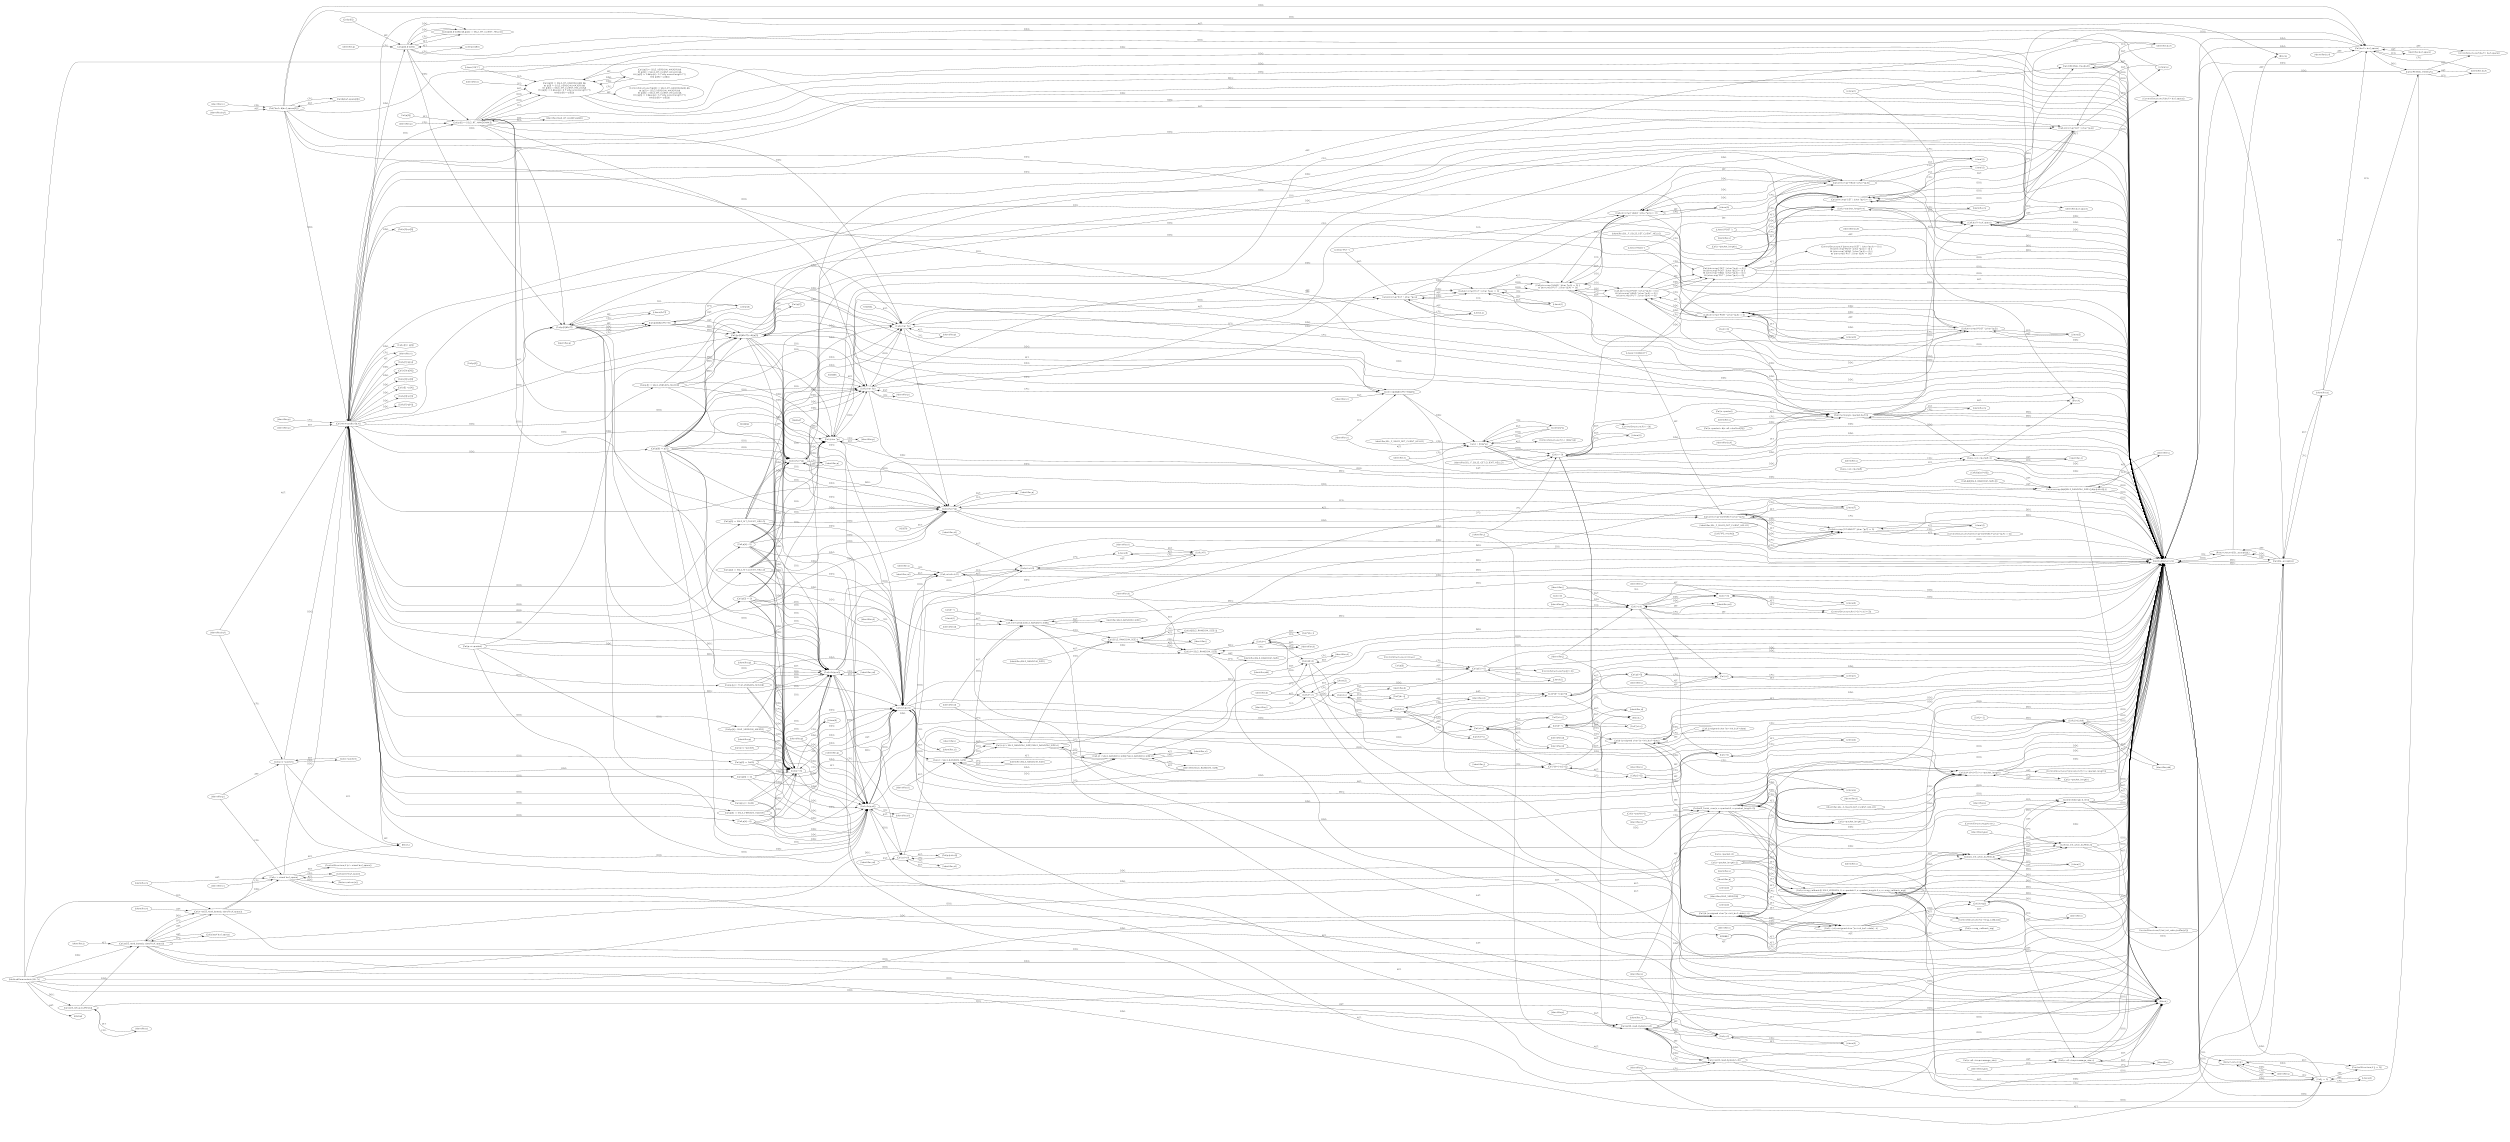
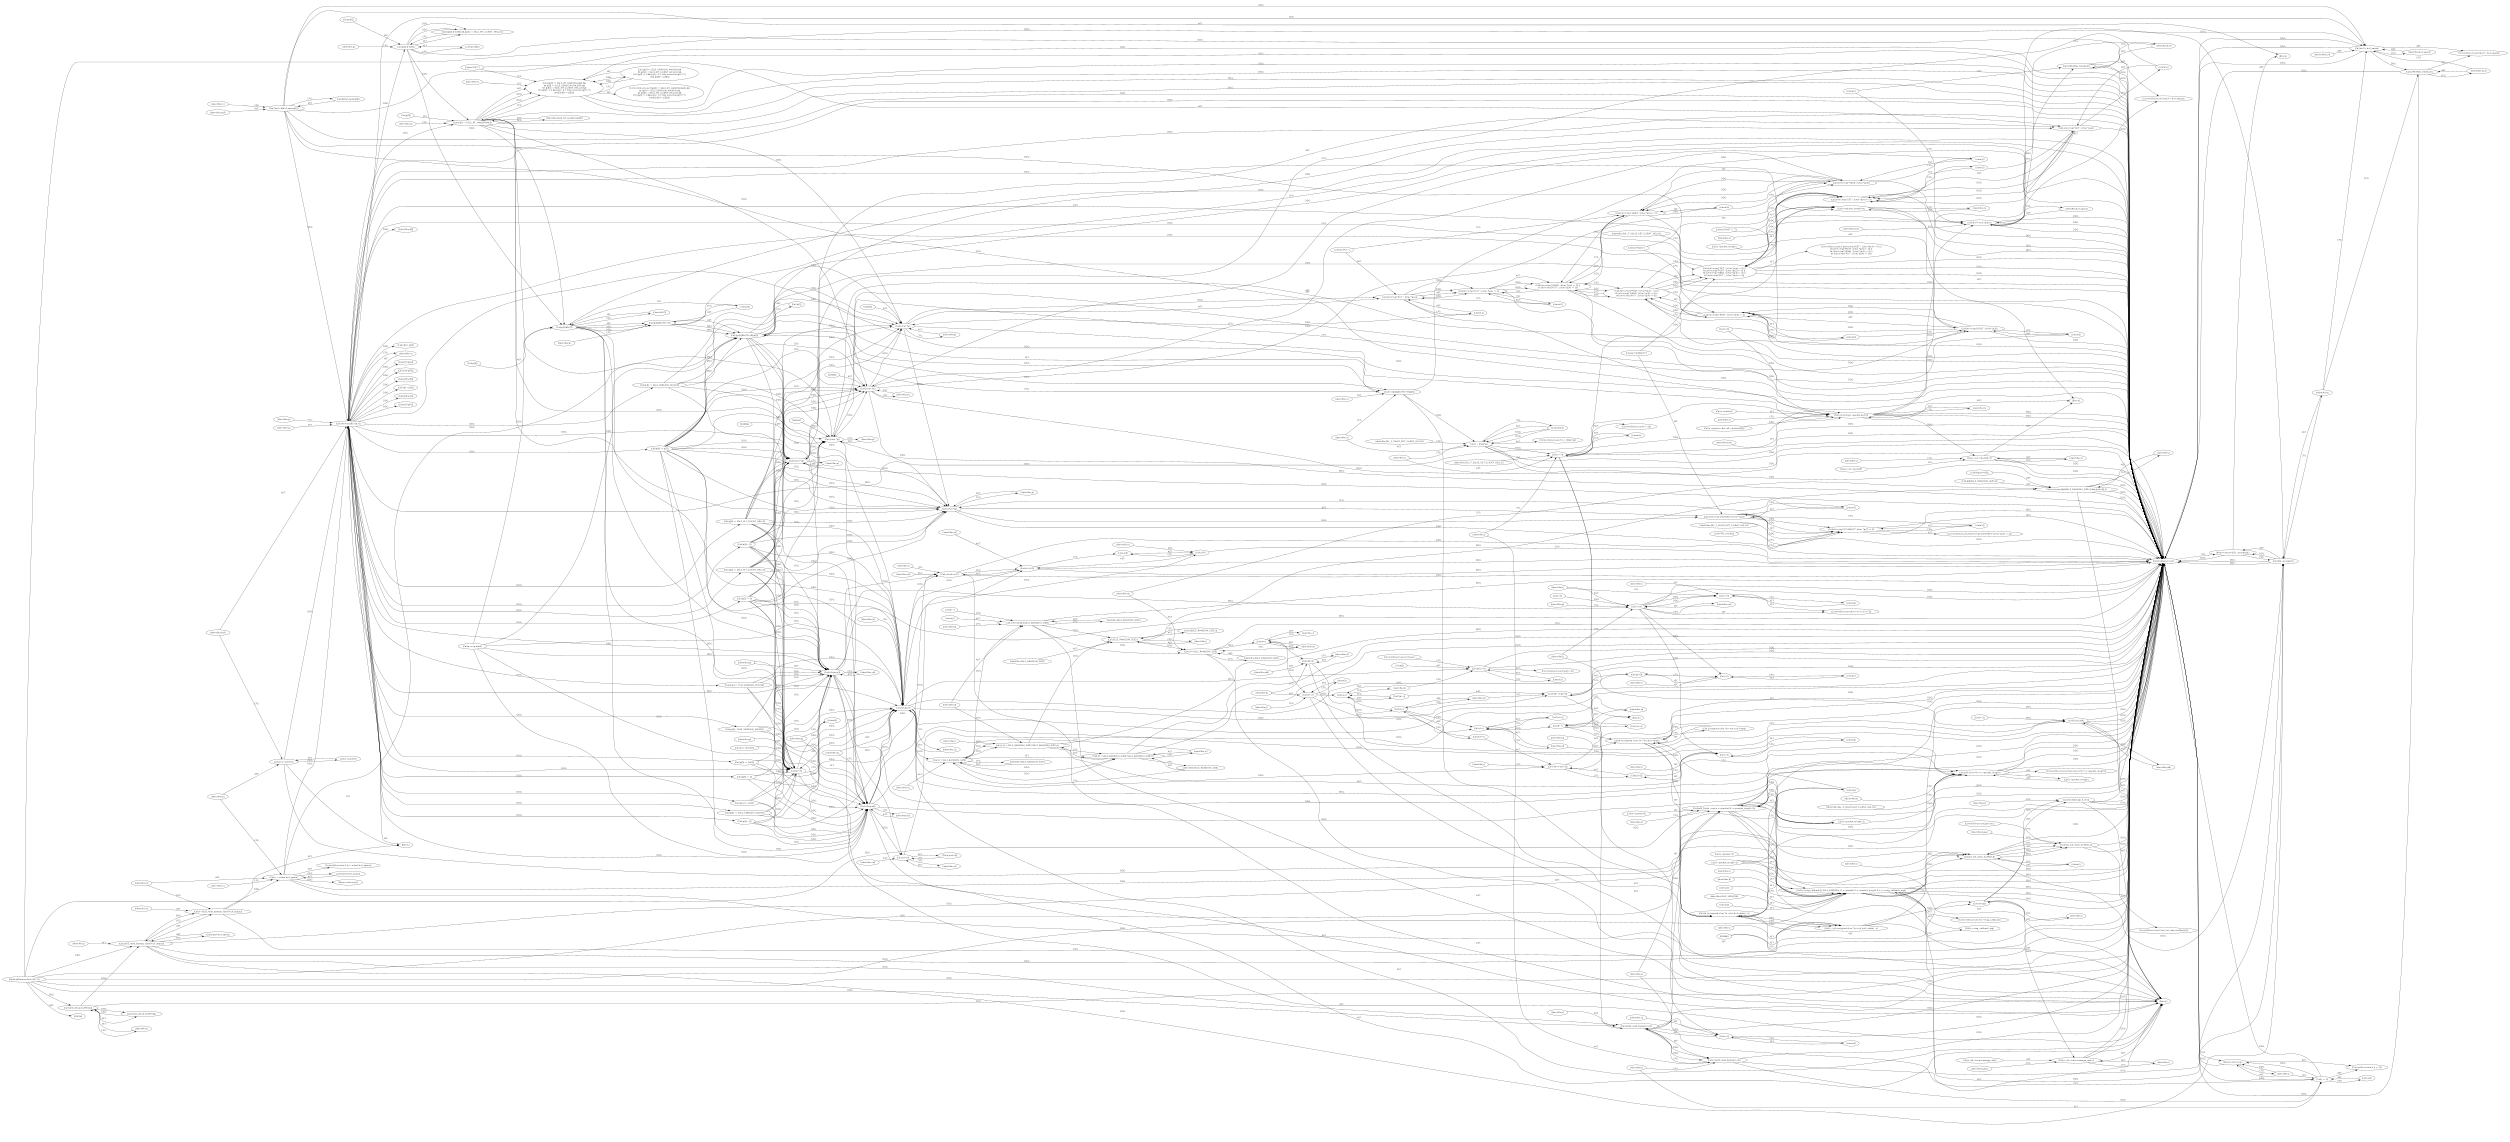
edge "(Call,memcpy(buf,p,n))" -> "(Call,((p[0]&0x7f)<<8)|p[1])": now "(Call,n != sizeof buf_space)" -> "(Call,((p[0]&0x7f)<<8)|p[1])"
node "1000579": removed
edge "(Call,d+=SSL3_RANDOM_SIZE)" -> "(MethodReturn,int)": added, label "DDG:"
edge "(Call,ssl23_read_bytes(s,n+2))" -> "1000892": now "(Call,ssl23_read_bytes(s,n+2))" -> "(Call,ssl3_finish_mac(s, s->packet+2, s->packet_length-2))"
node "(Call,!ssl3_setup_buffers(s))": added
